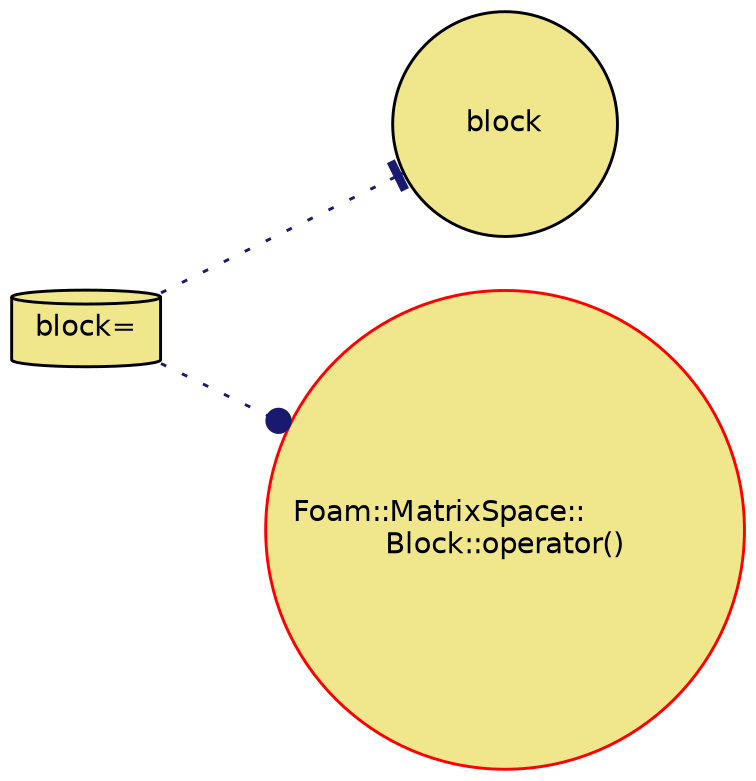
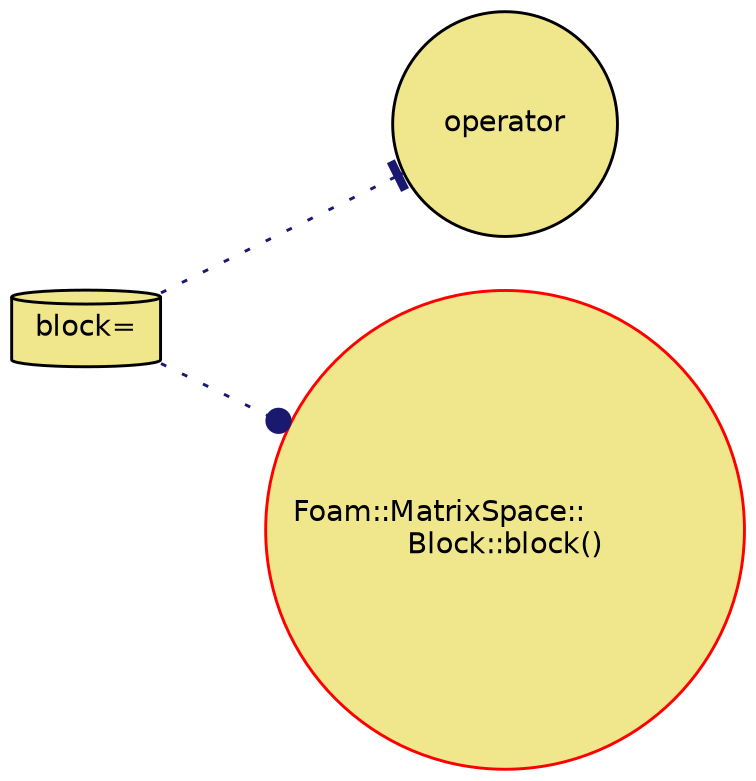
node "block": label "block" -> "operator"
node "Foam::MatrixSpace:: Block::operator()": label "Foam::MatrixSpace:: Block::operator()" -> "Foam::MatrixSpace:: Block::block()"
